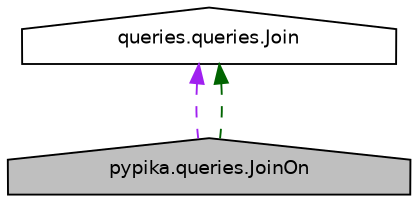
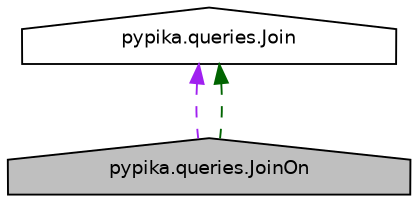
node "queries.queries.Join": label "queries.queries.Join" -> "pypika.queries.Join"
